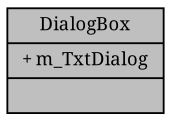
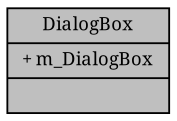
node "DialogBox": text "+ m_TxtDialog" -> "+ m_DialogBox"
